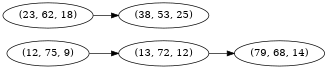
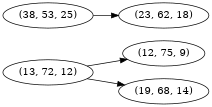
edge "(23, 62, 18)" -> "(38, 53, 25)": reversed
edge "(12, 75, 9)" -> "(13, 72, 12)": reversed
node "(79, 68, 14)": label "(79, 68, 14)" -> "(19, 68, 14)"
